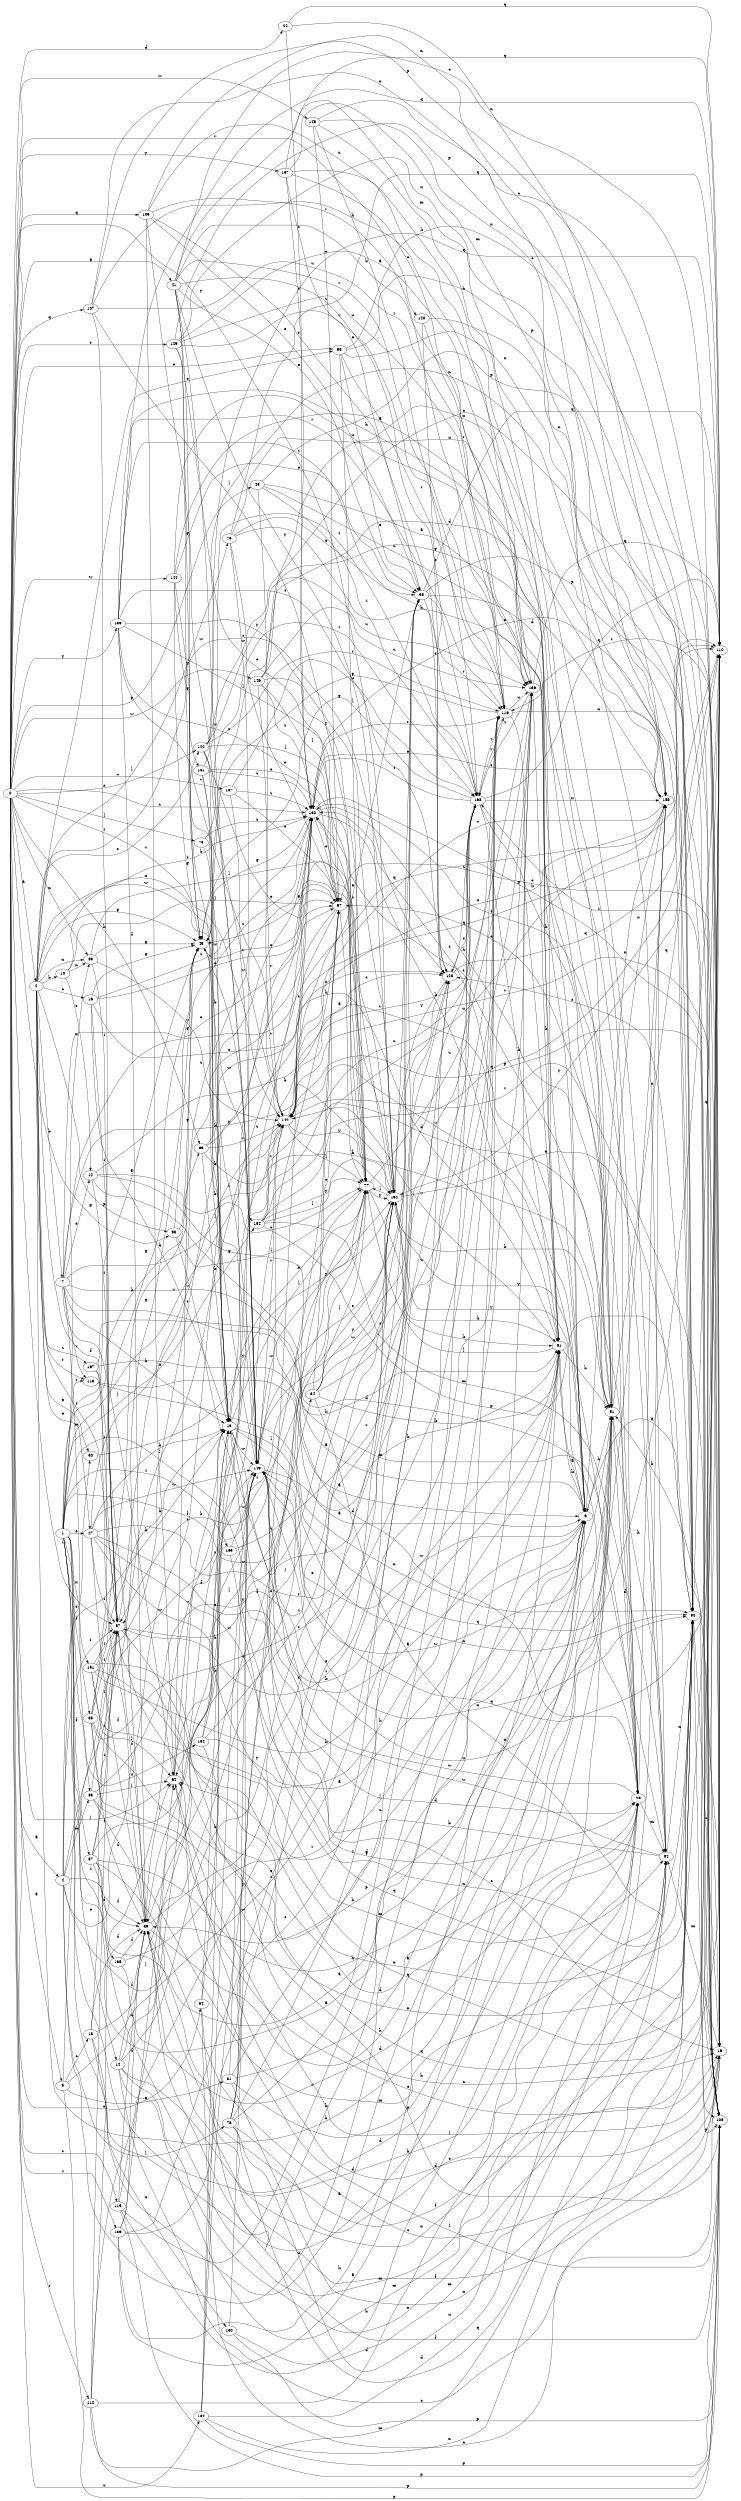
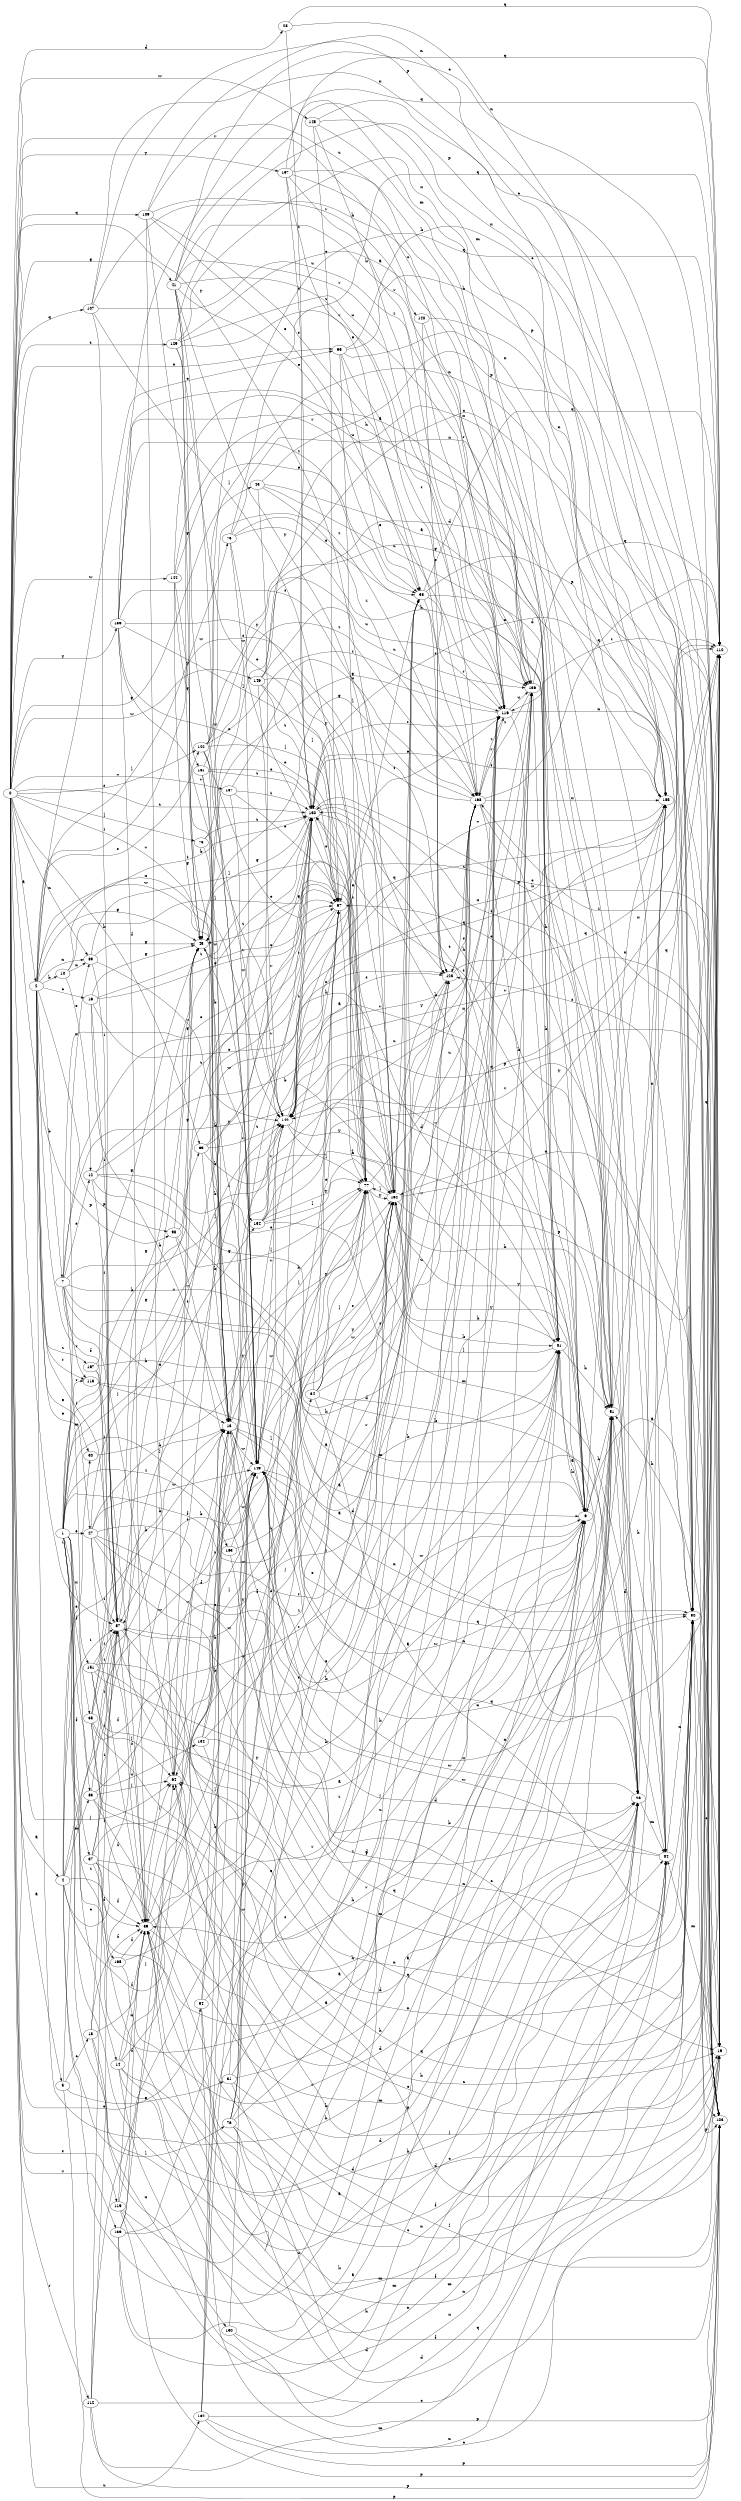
node "22": label "22" -> "28"
edge "157" -> "116": added, label "r"
edge "12" -> "116": added, label "r"
edge "154" -> "103": now "162" -> "103"
edge "5" -> "168": now "94" -> "168"
edge "76" -> "116": label "p" -> "r"
